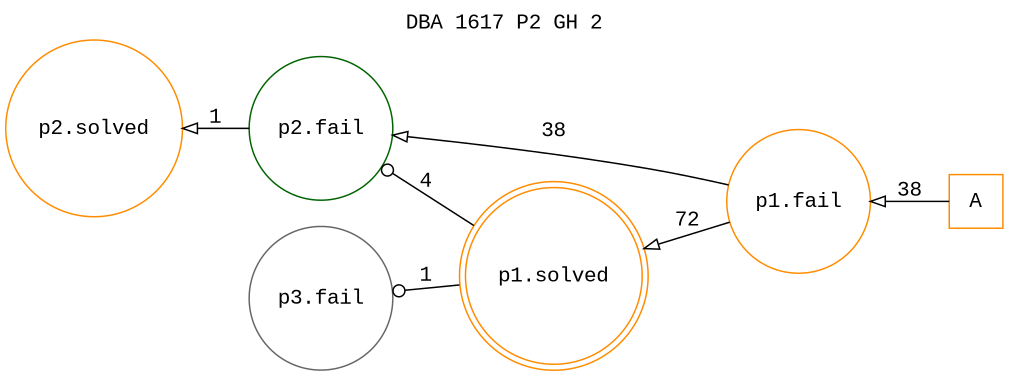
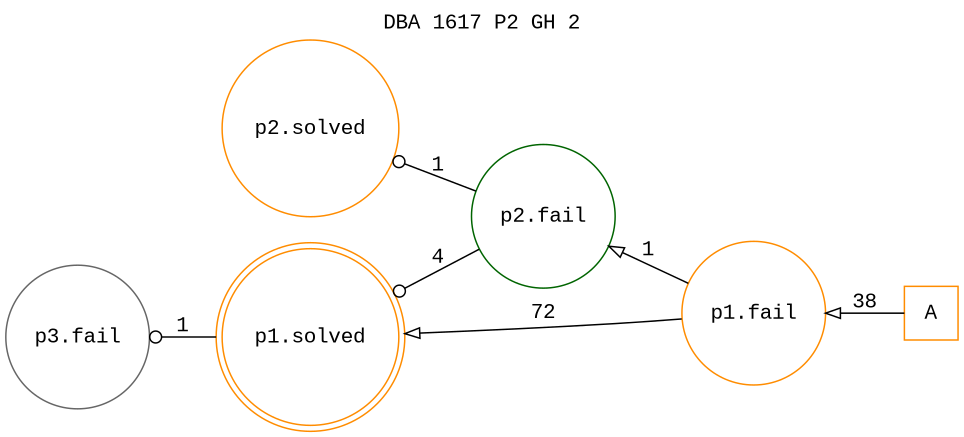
edge "p2.fail" -> "p2.solved": arrowhead onormal -> odot
edge "p1.fail" -> "p2.fail": label "38" -> "1"
edge "p1.solved" -> "p2.fail": reversed
